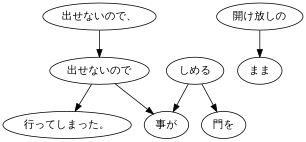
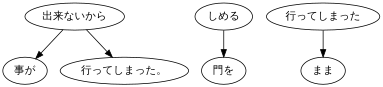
node "出せないので、": removed
node "開け放しの": label "開け放しの" -> "行ってしまった"
node "出せないので": label "出せないので" -> "出来ないから"
edge "しめる" -> "事が": removed
